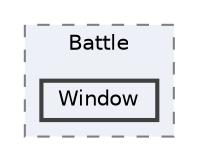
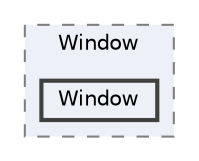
cluster "Battle": label "Battle" -> "Window"
